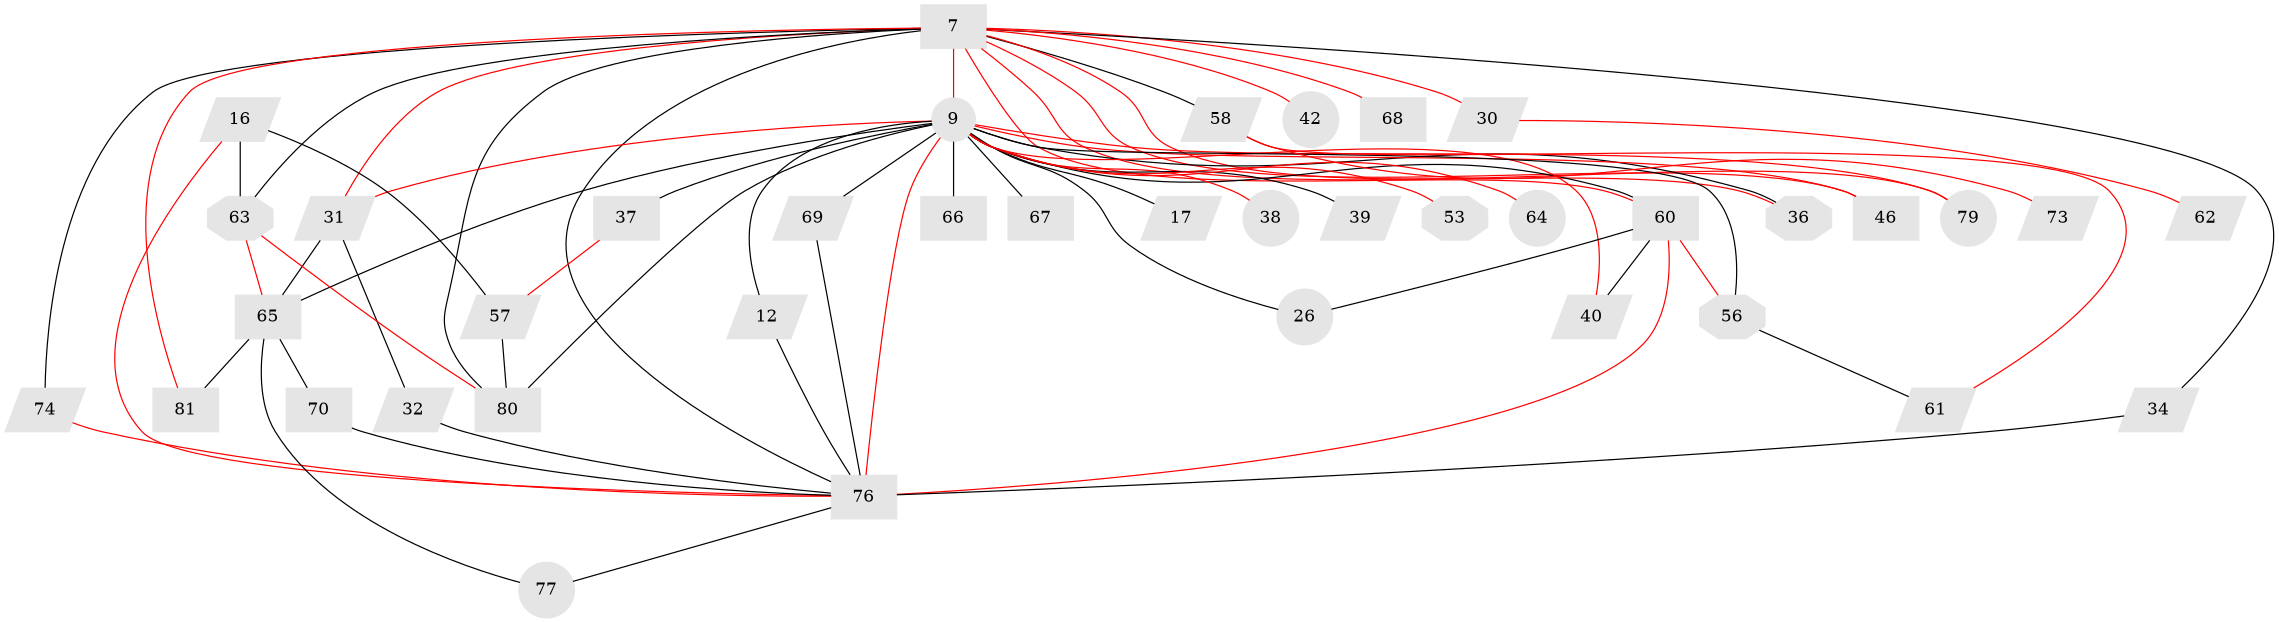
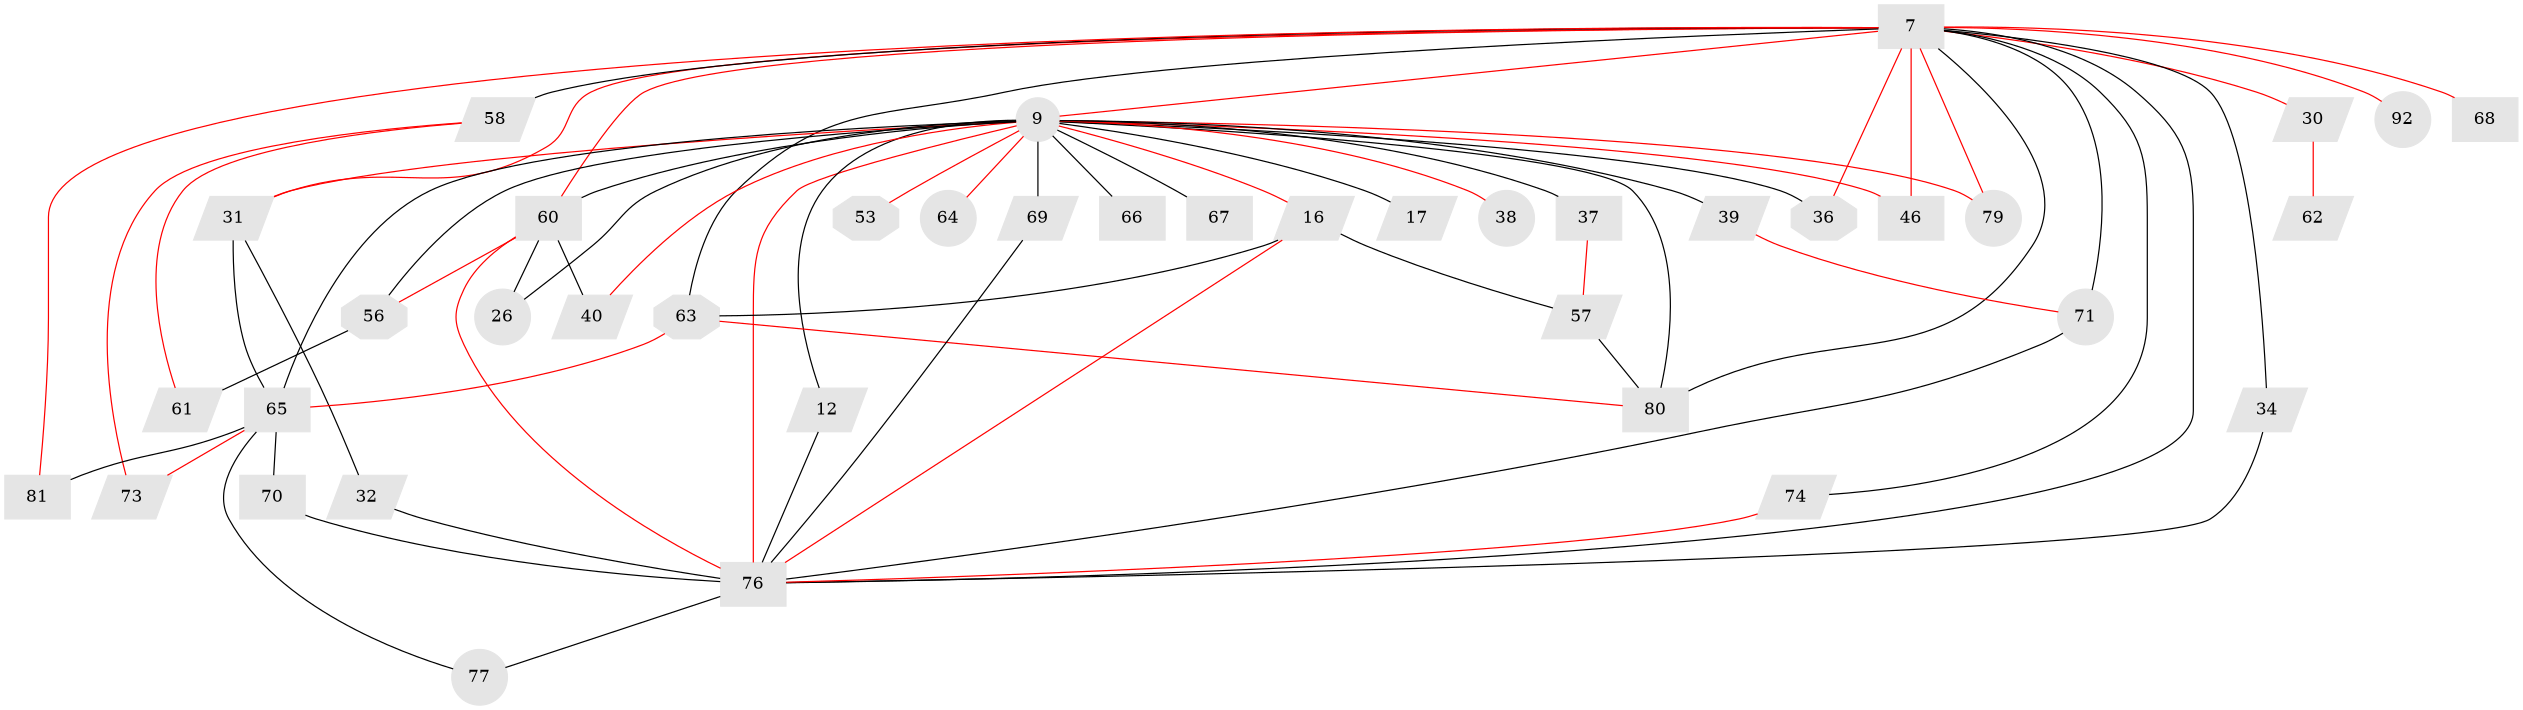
node "42": label "42" -> "92"
edge "9" -- "16": added
node "71": added
edge "65" -- "73": added
